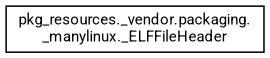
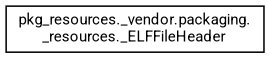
node "pkg_resources._vendor.packaging. _manylinux._ELFFileHeader": label "pkg_resources._vendor.packaging. _manylinux._ELFFileHeader" -> "pkg_resources._vendor.packaging. _resources._ELFFileHeader"
